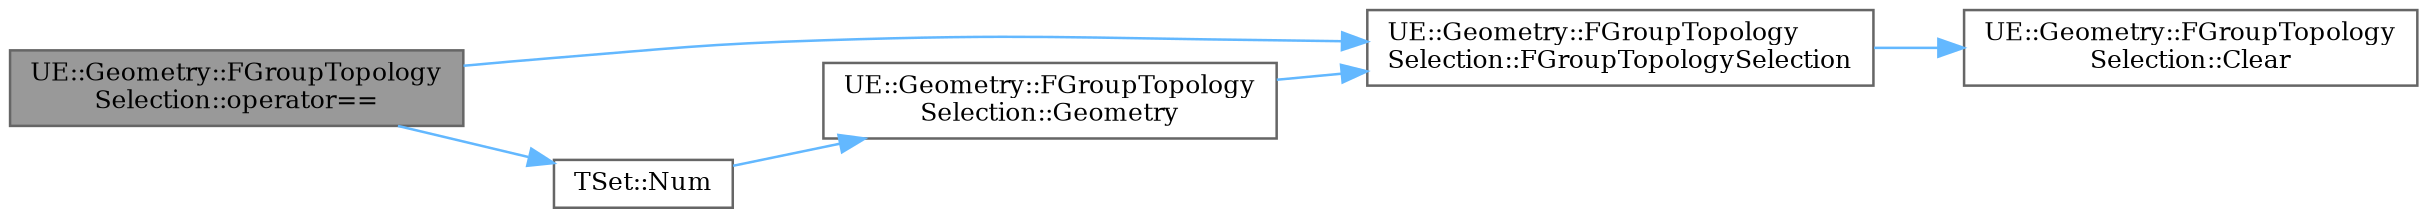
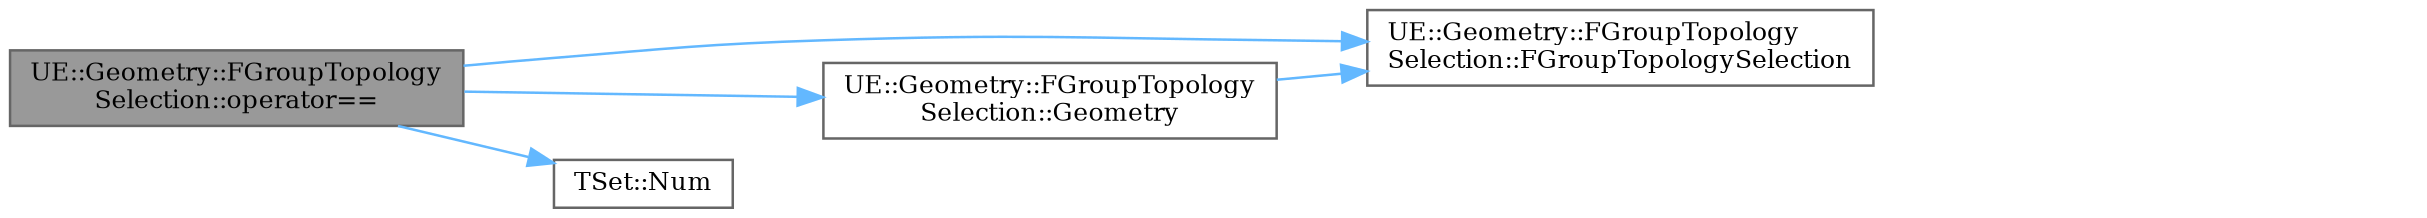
node "UE::Geometry::FGroupTopology Selection::Clear": removed
edge "TSet::Num" -> "UE::Geometry::FGroupTopology Selection::Geometry": now "UE::Geometry::FGroupTopology Selection::operator==" -> "UE::Geometry::FGroupTopology Selection::Geometry"
